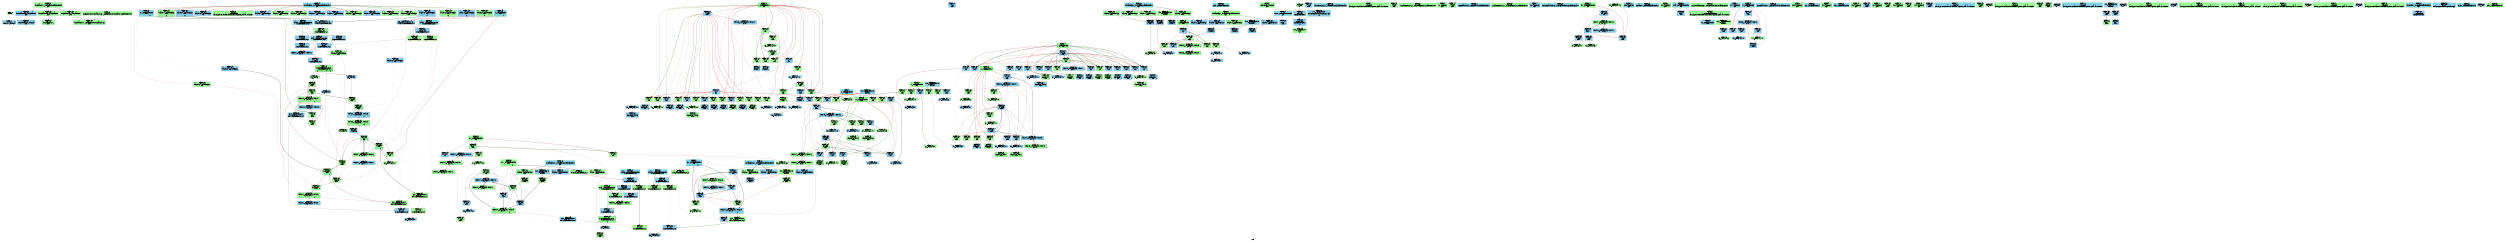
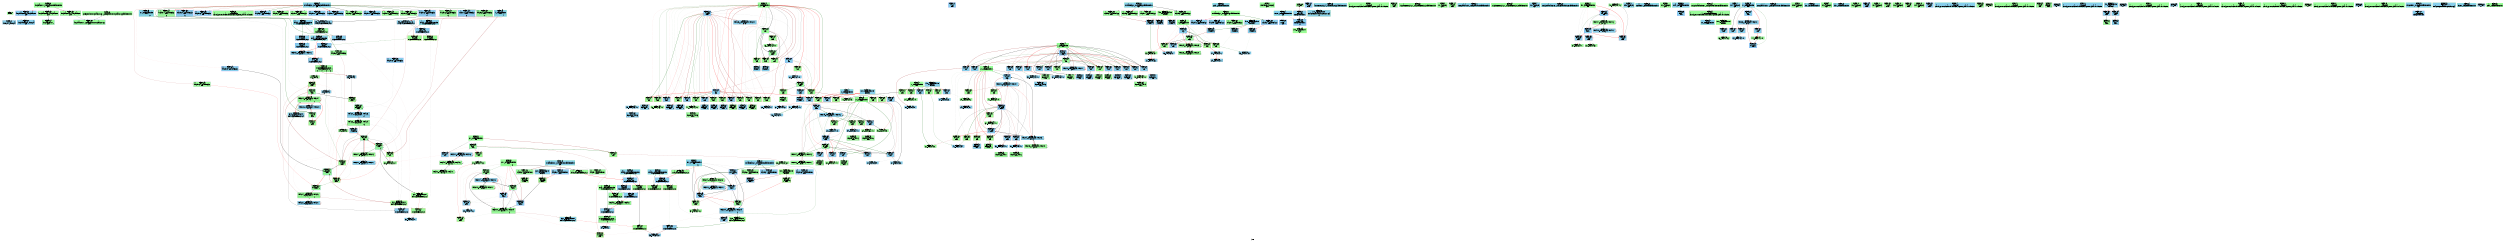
node "NodeID: 389": added
